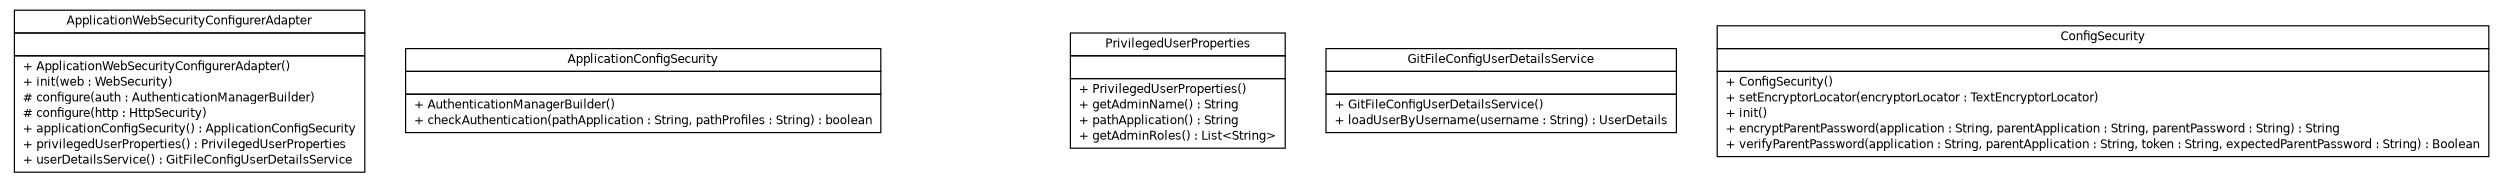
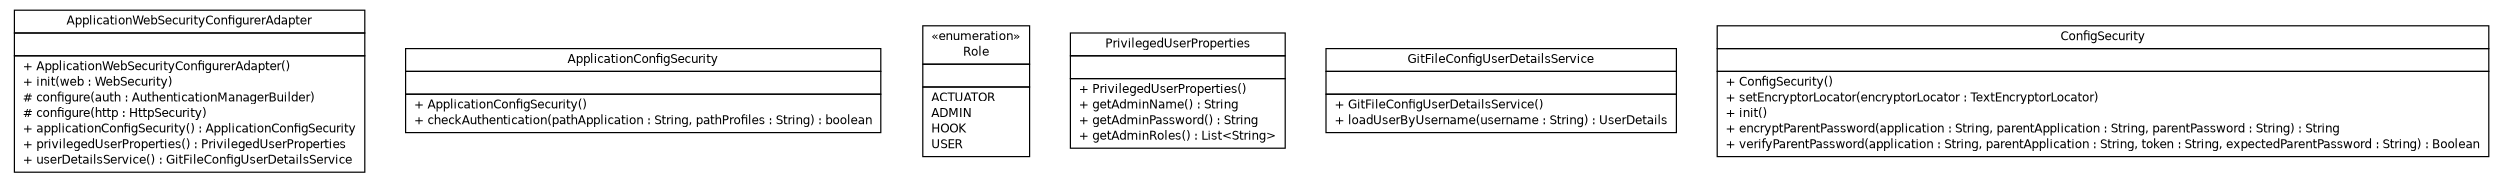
node "Role": added
node "ApplicationConfigSecurity": text "+ AuthenticationManagerBuilder()" -> "+ ApplicationConfigSecurity()"
node "PrivilegedUserProperties": text "+ pathApplication() : String" -> "+ getAdminPassword() : String"
